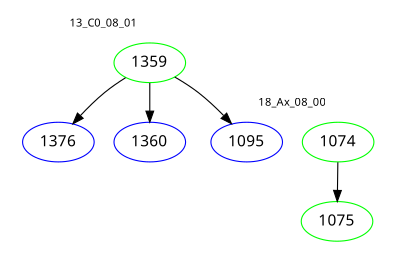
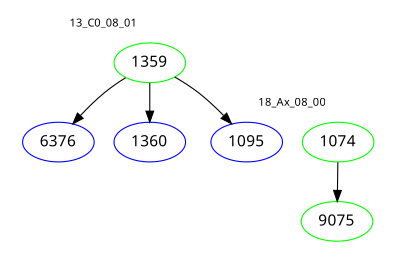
node "1376": label "1376" -> "6376"
node "1075": label "1075" -> "9075"
